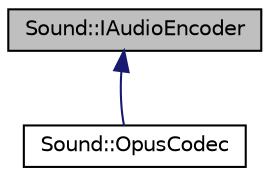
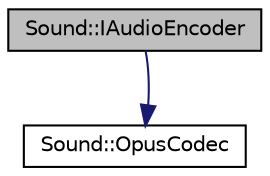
edge "Sound::OpusCodec" -> "Sound::IAudioEncoder": reversed
